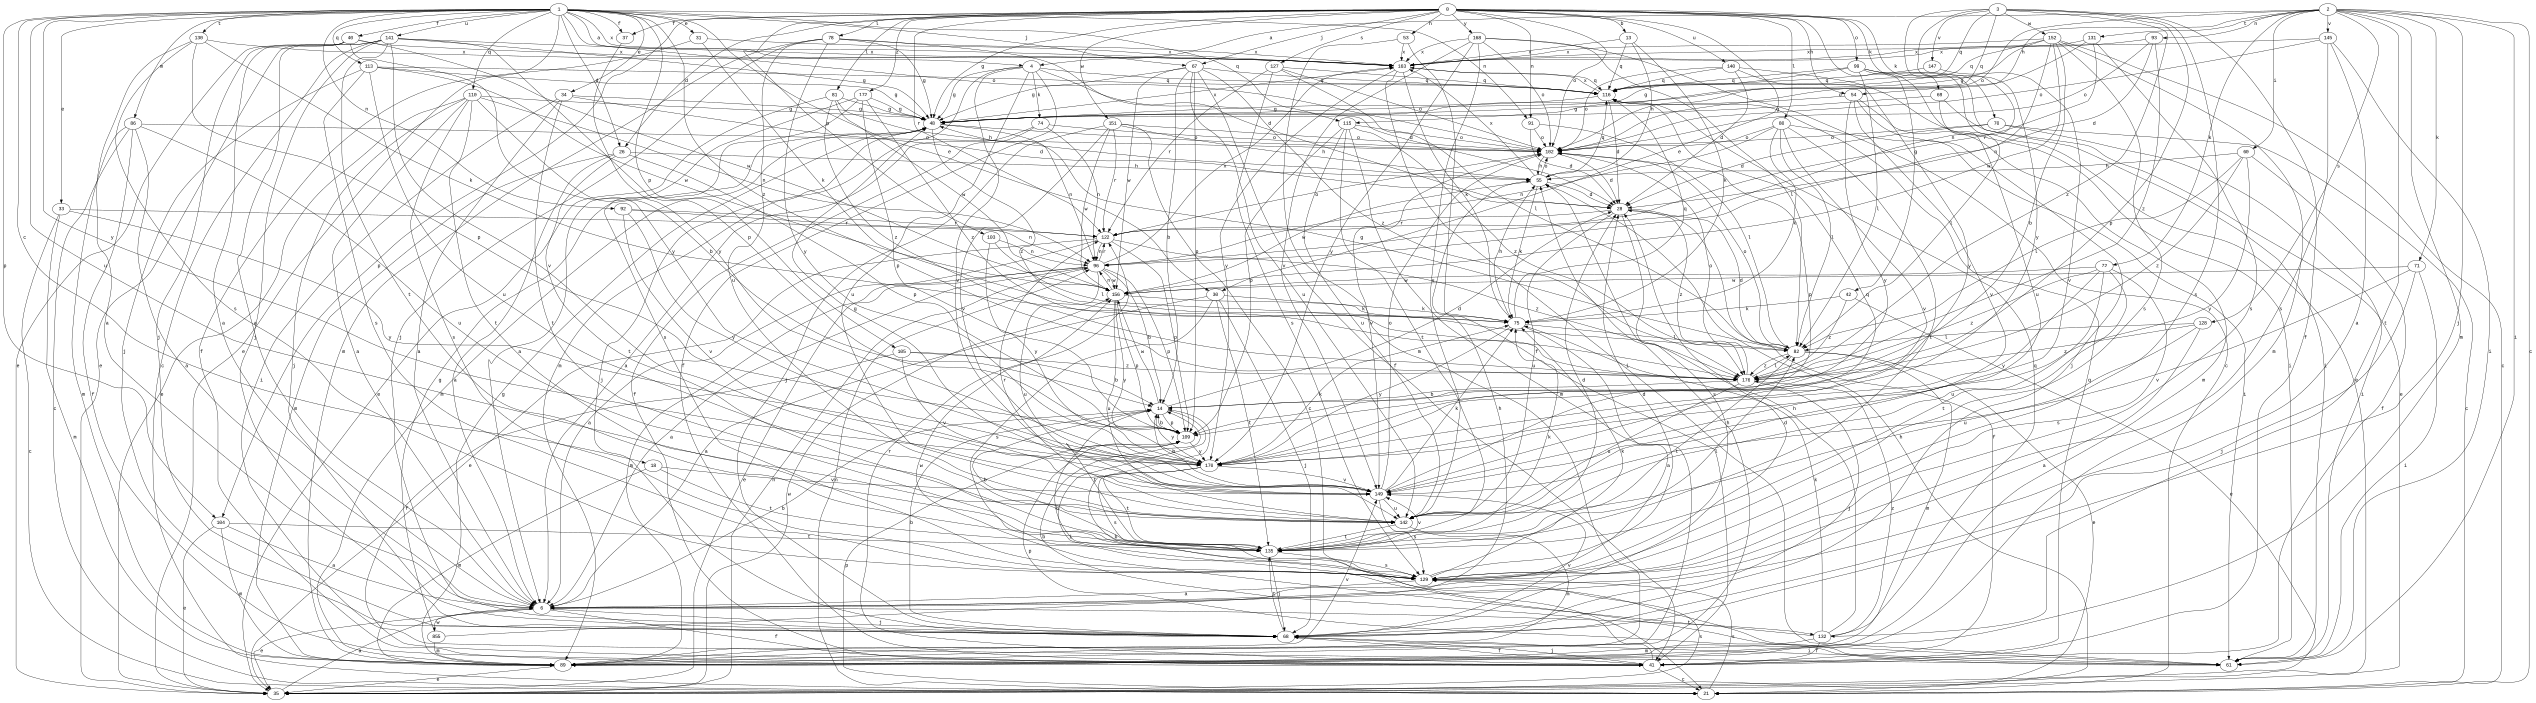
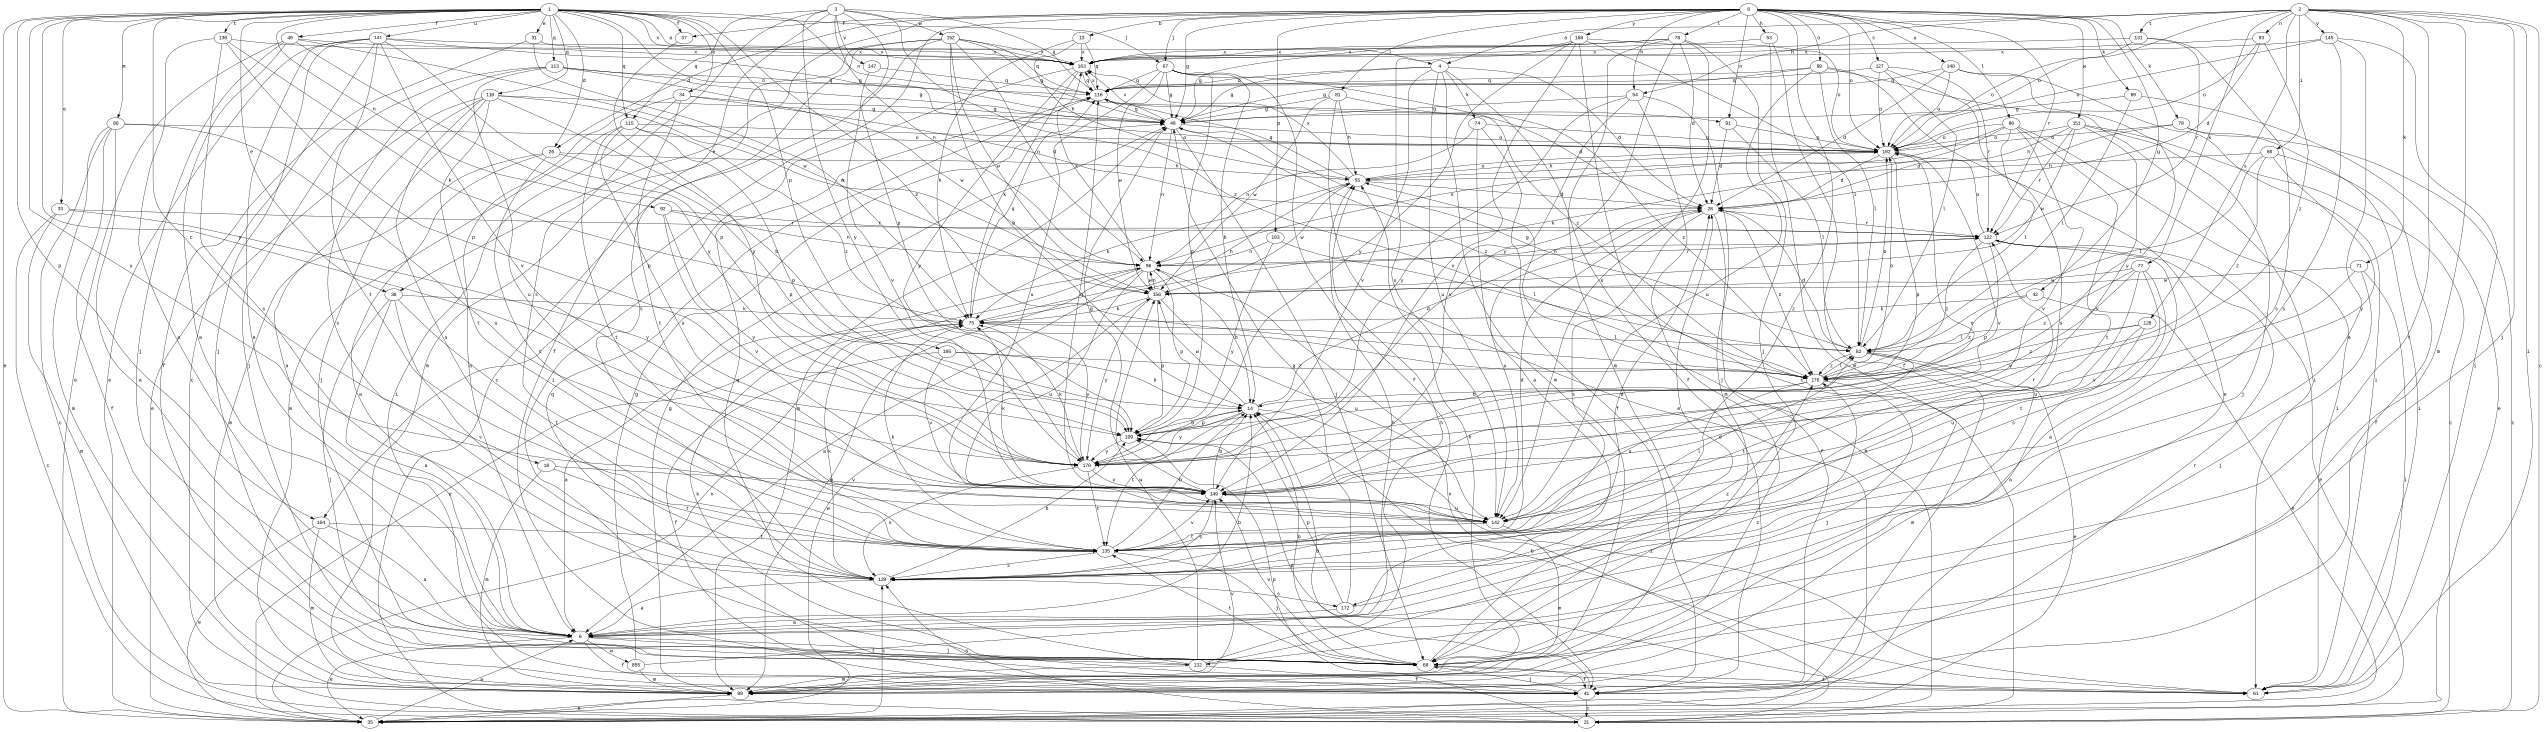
edge "172" -> "129": reversed
